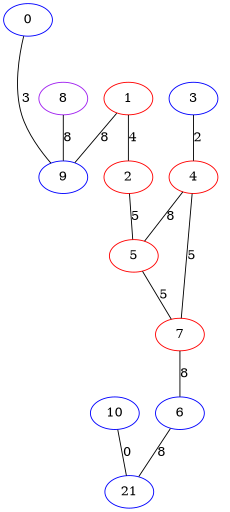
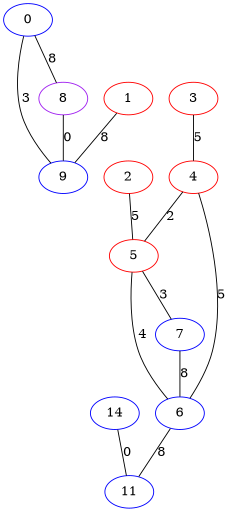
edge "0" -- "8": added, label "8"
node "3": color blue -> red
edge "8" -- "9": label "8" -> "0"
edge "1" -- "2": removed, label "4"
edge "3" -- "4": label "2" -> "5"
edge "4" -- "5": label "8" -> "2"
edge "4" -- "7": now "4" -- "6"
edge "5" -- "7": label "5" -> "3"
node "7": color red -> blue
edge "5" -- "6": added, label "4"
node "10": label "10" -> "14"
node "21": label "21" -> "11"
